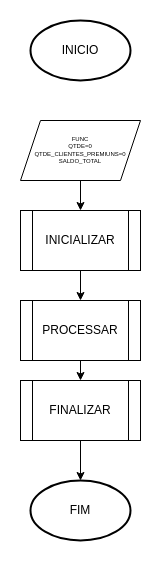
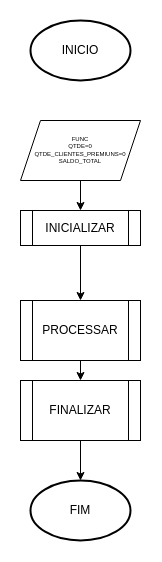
node "INICIALIZAR": size 120x60 -> 120x35
